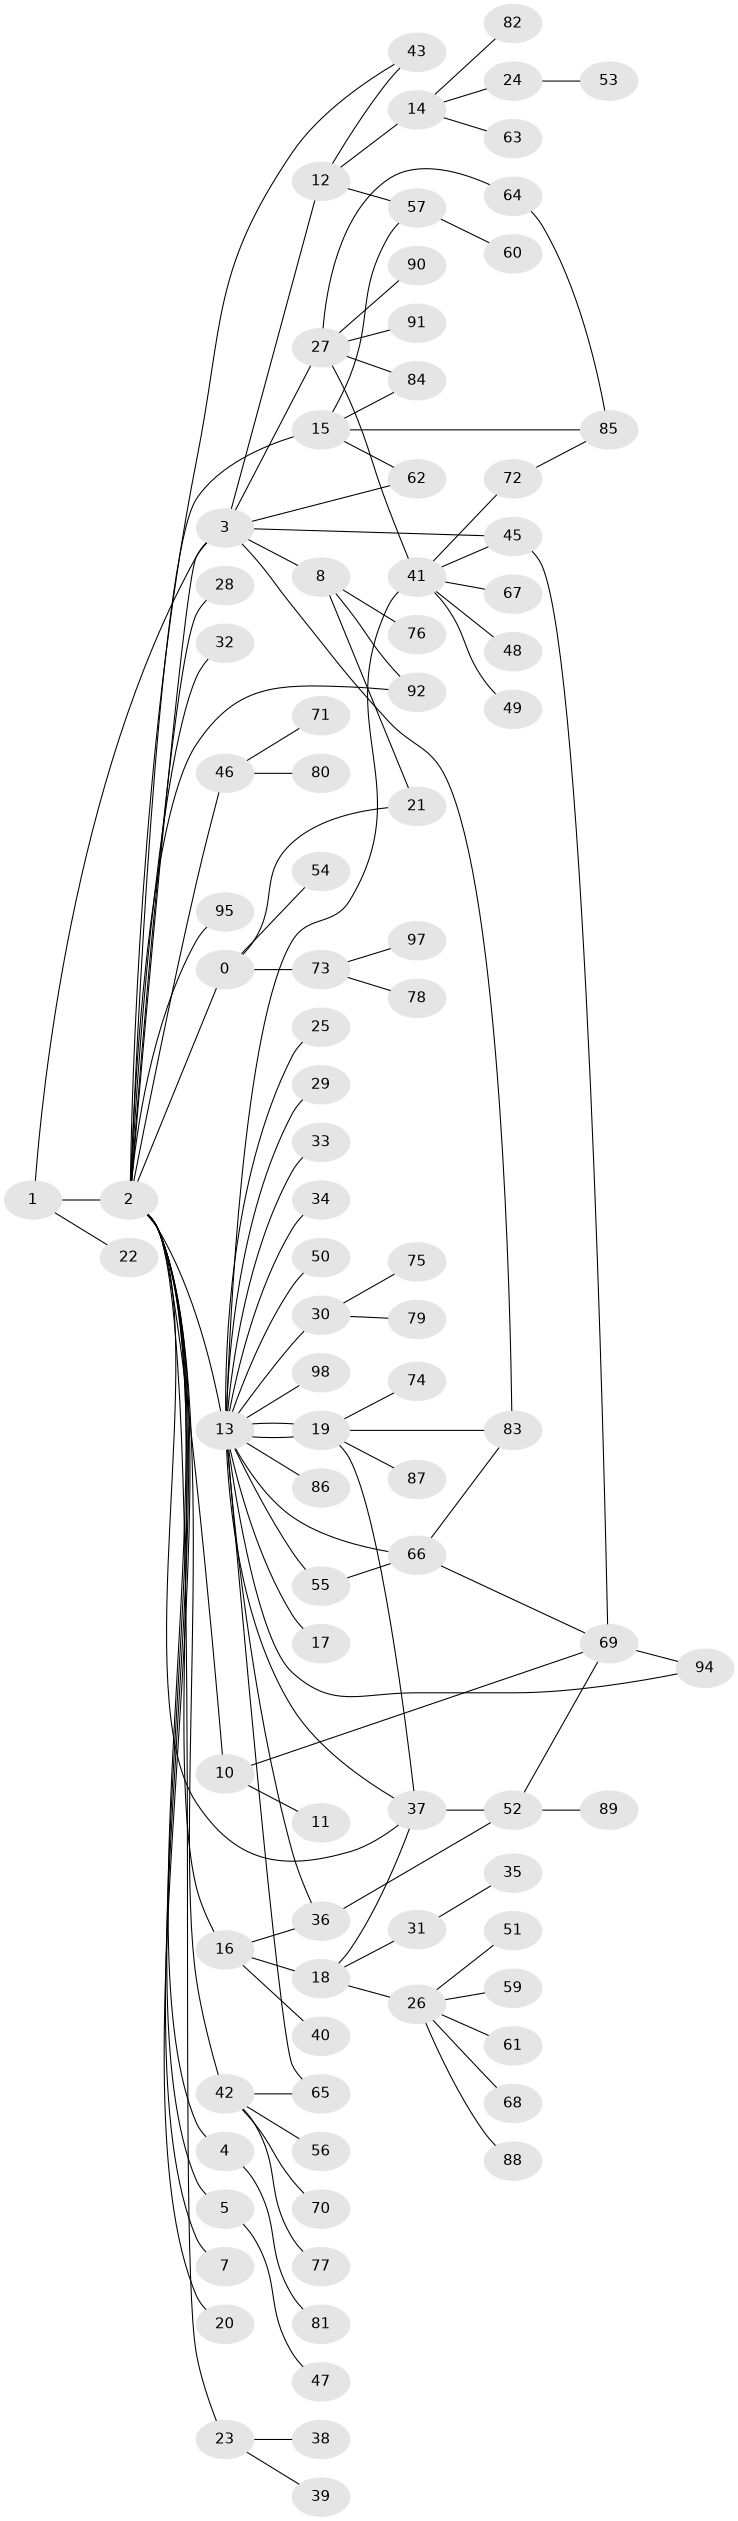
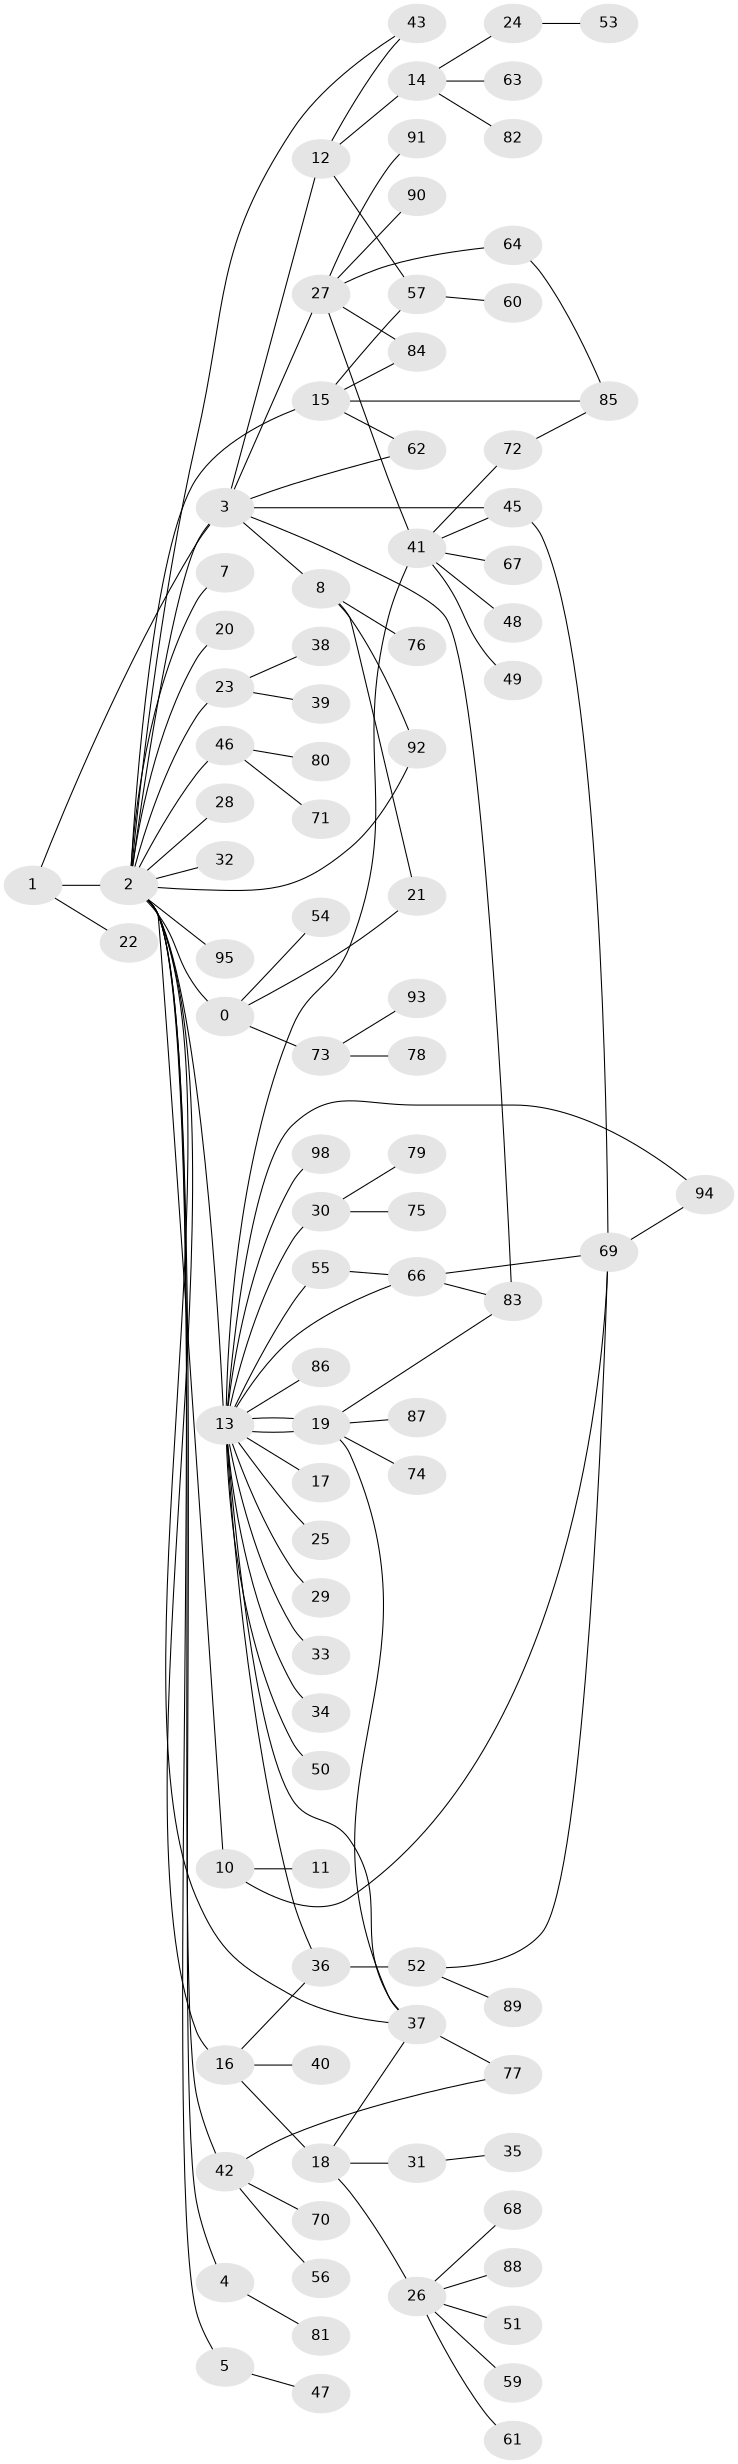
node "97": label "97" -> "93"
edge "37" -- "52": now "37" -- "77"
node "65": removed
